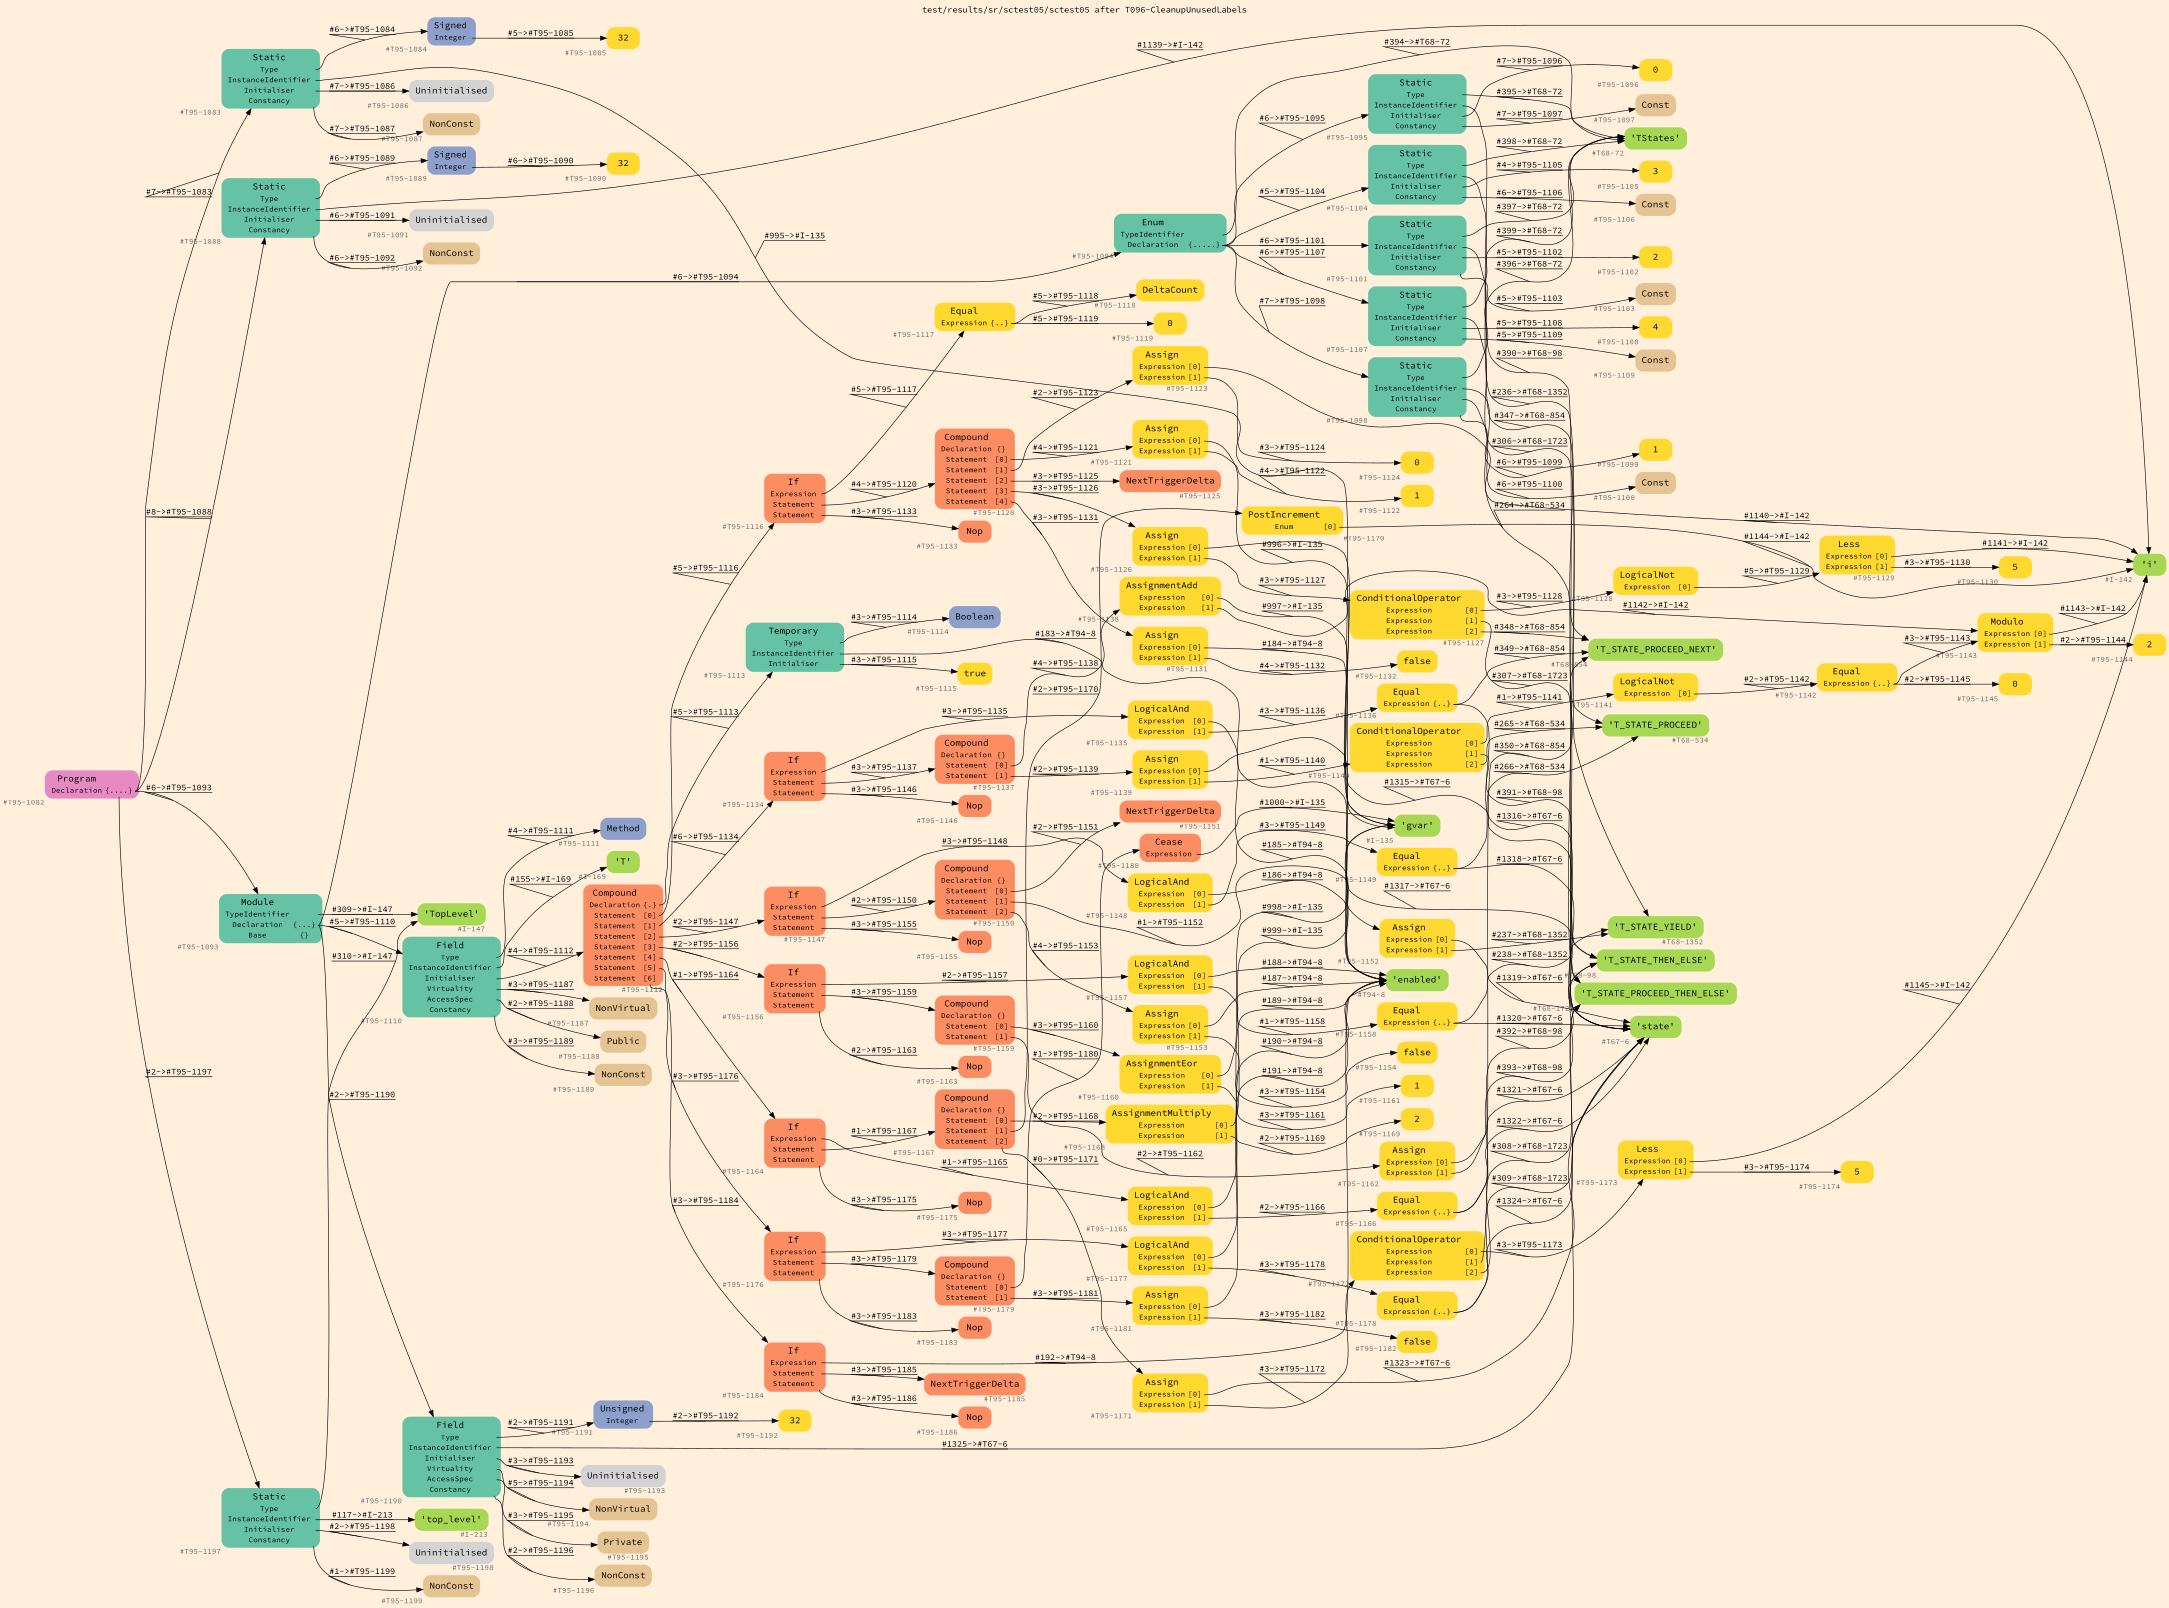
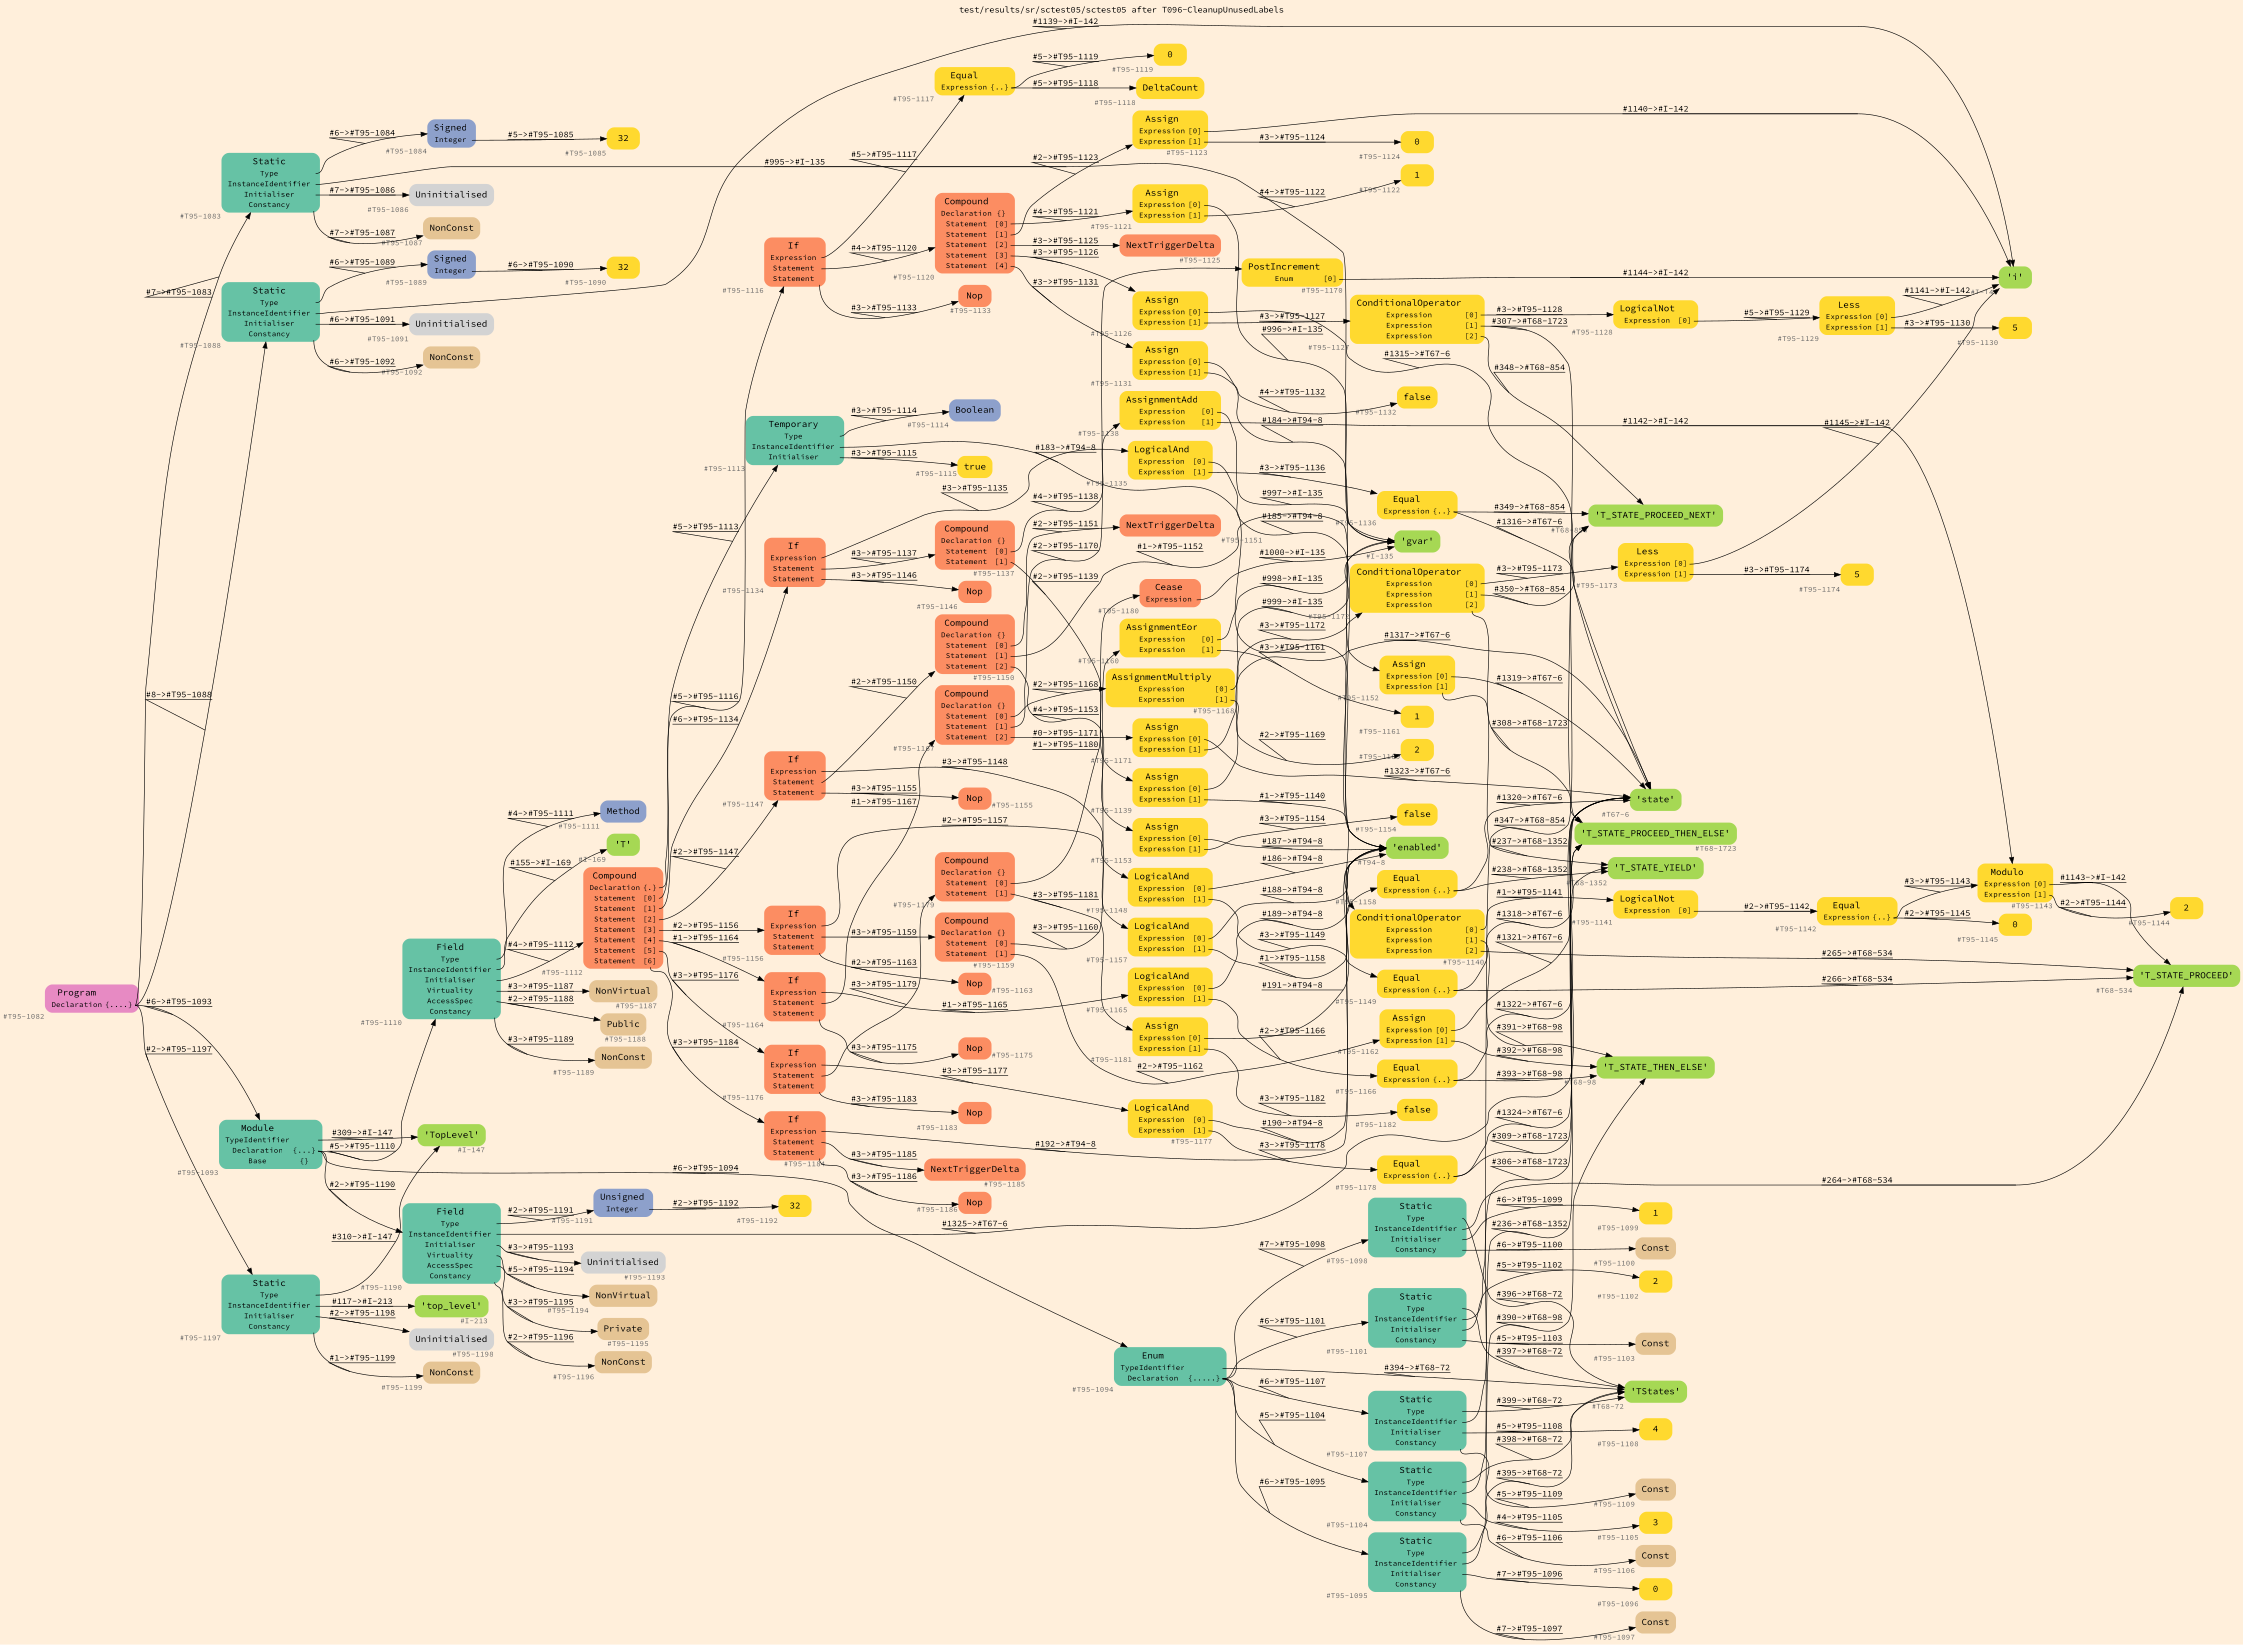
edge "Modulo" -> "'i'": now "Modulo" -> "'T_STATE_PROCEED'"
